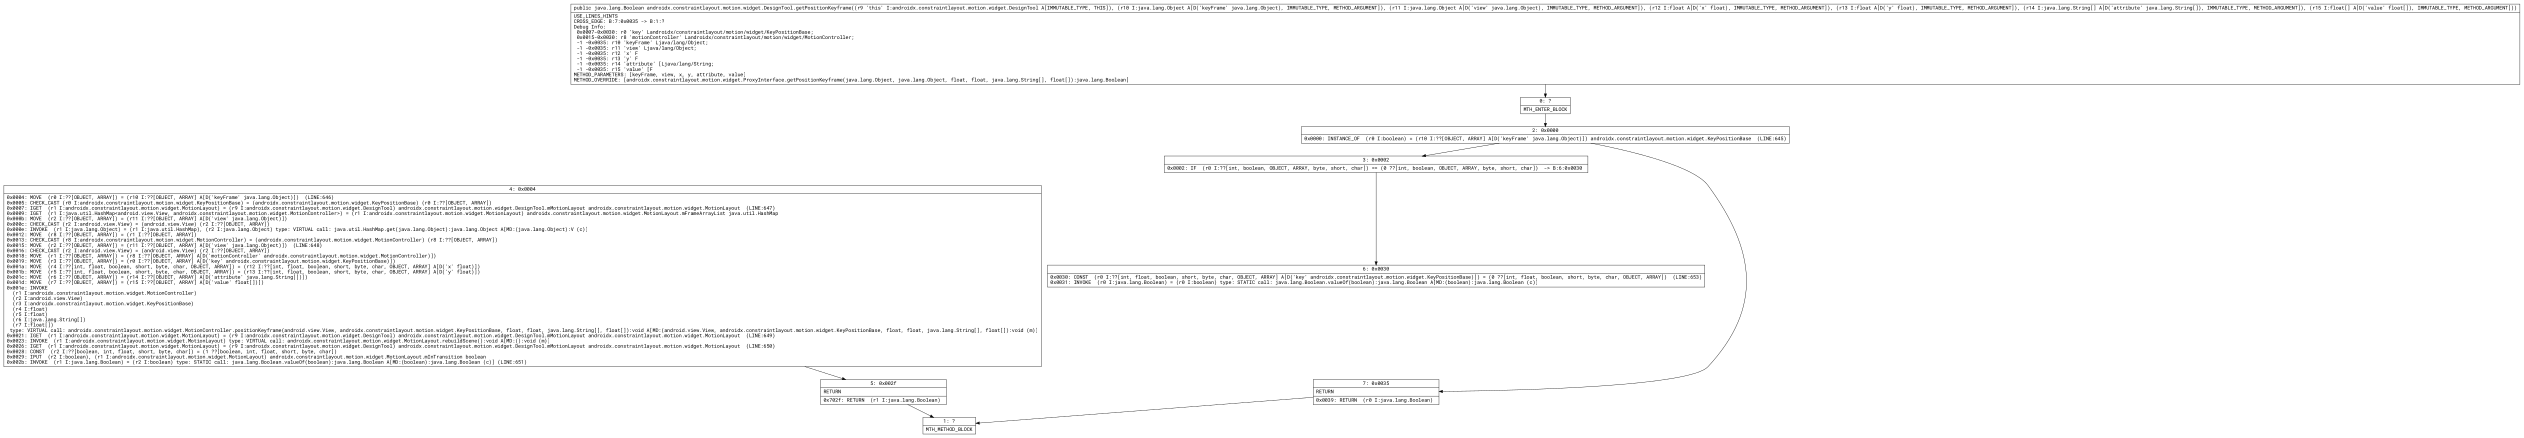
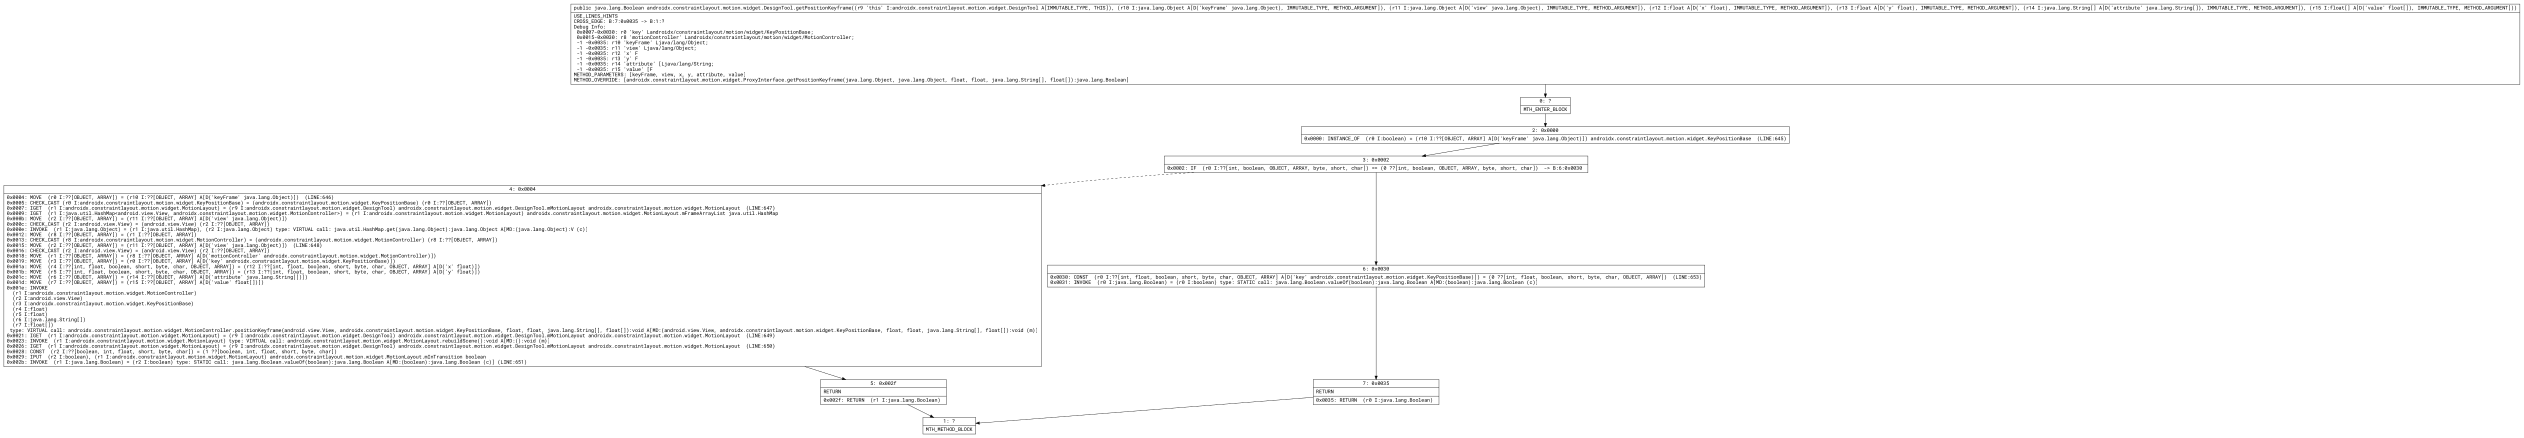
edge "3: 0x0002" -> "4: 0x0004": added
edge "2: 0x0000" -> "7: 0x0035": now "6: 0x0030" -> "7: 0x0035"
node "5: 0x002f": text "0x702f: RETURN  (r1 I:java.lang.Boolean)" -> "0x002f: RETURN  (r1 I:java.lang.Boolean)"
node "7: 0x0035": text "0x0039: RETURN  (r0 I:java.lang.Boolean)" -> "0x0035: RETURN  (r0 I:java.lang.Boolean)"
